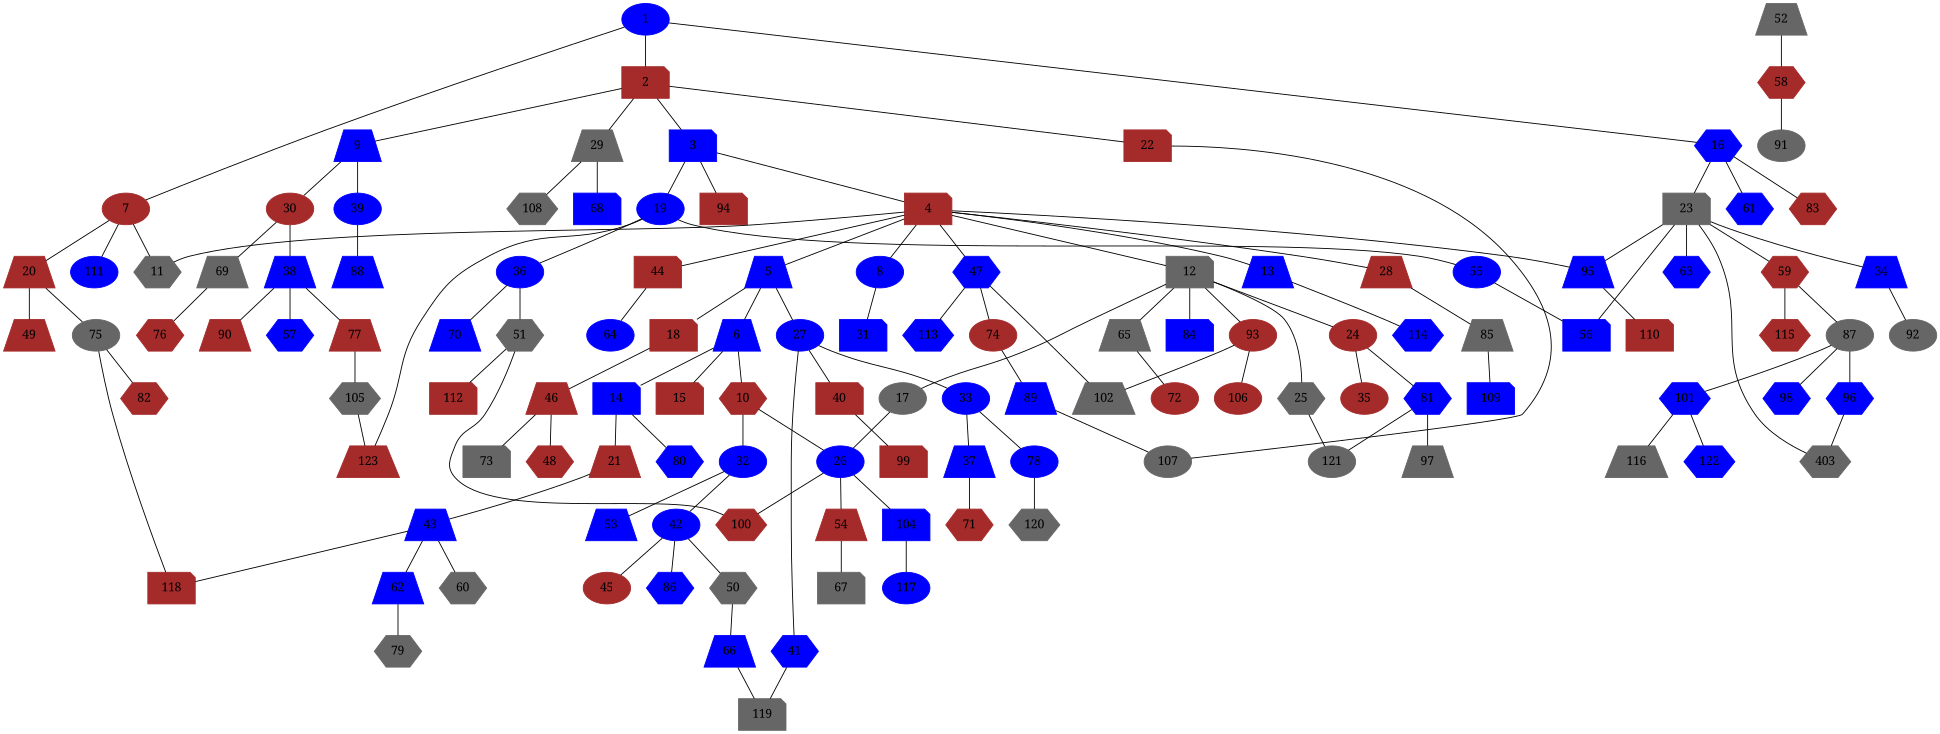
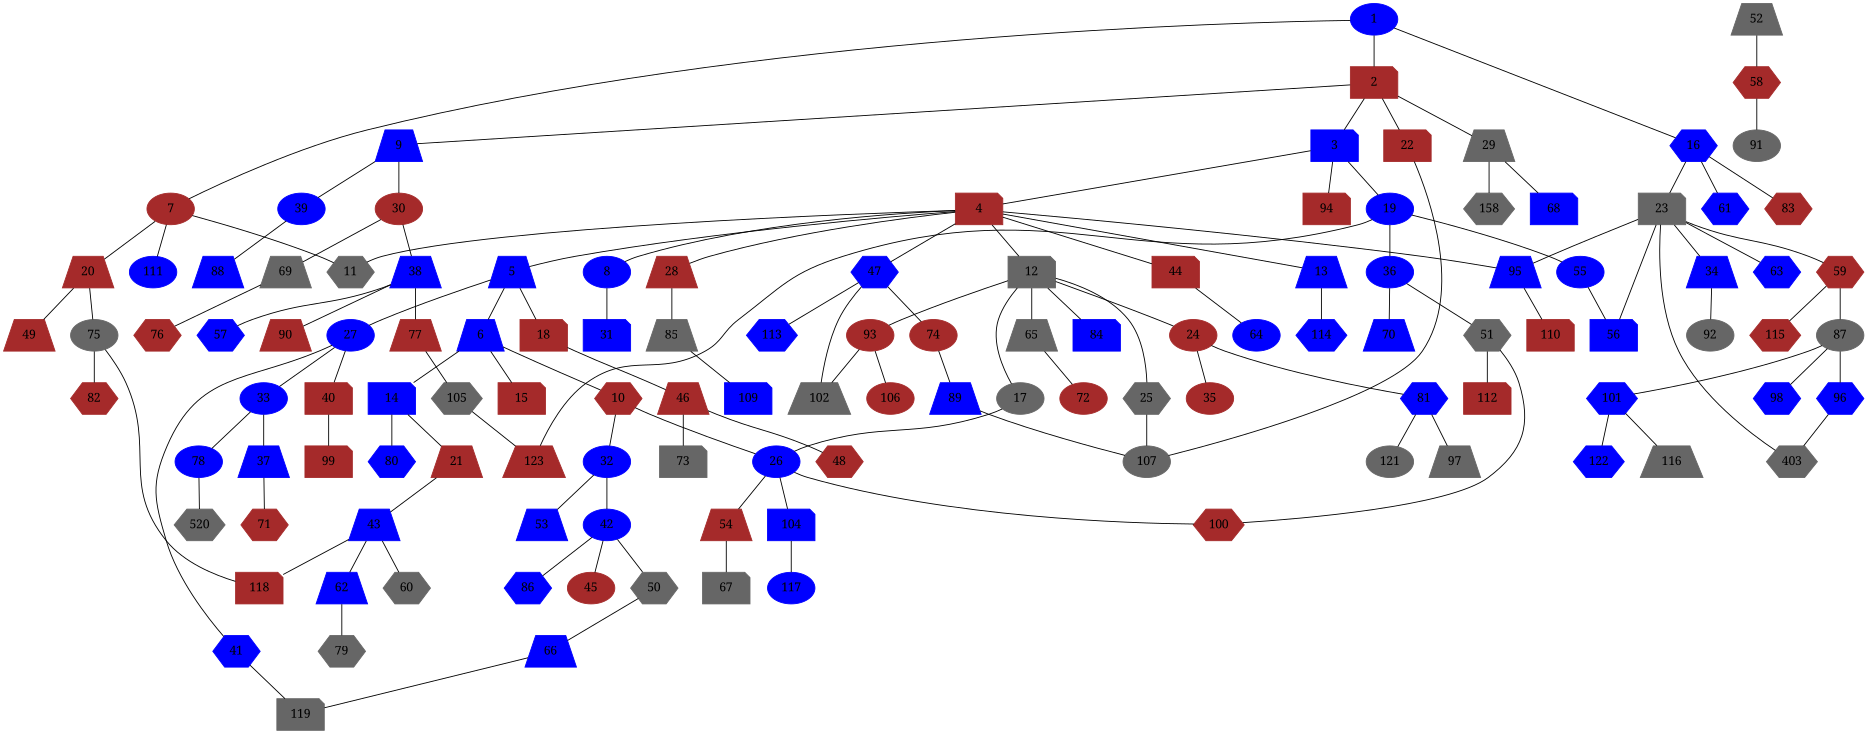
node "108": label "108" -> "158"
edge "25" -- "121": now "25" -- "107"
node "120": label "120" -> "520"
